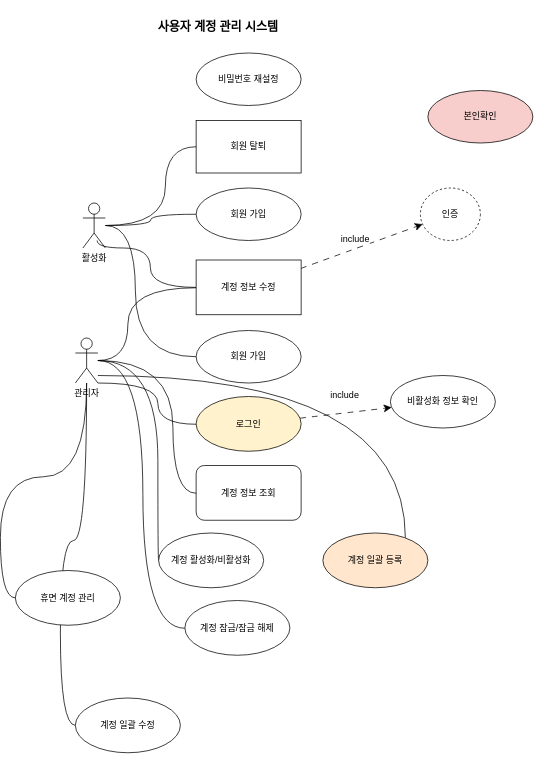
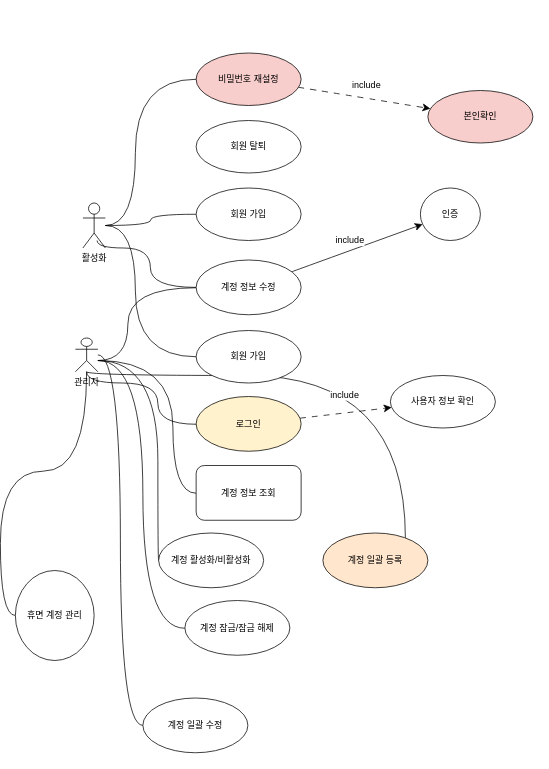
node "사용자 계정 관리 시스템": removed
node "비밀번호 재설정": fillcolor #ffffff -> #f8cecc
edge "비밀번호 재설정" -> "본인확인": added, label "include"
edge "비밀번호 재설정" -- "활성화": added
node "회원 탈퇴": shape rectangle -> ellipse
edge "회원 탈퇴" -- "활성화": removed
node "인증": style dashed -> solid
edge "계정 정보 수정" -> "인증": style dashed -> solid
node "계정 정보 수정": shape rectangle -> ellipse
node "관리자": size 23x45 -> 23x34
node "비활성화 정보 확인": label "비활성화 정보 확인" -> "사용자 정보 확인"
node "휴면 계정 관리": size 105x55 -> 79x90
node "계정 일괄 수정": moved (128, 725) -> (195, 725)
